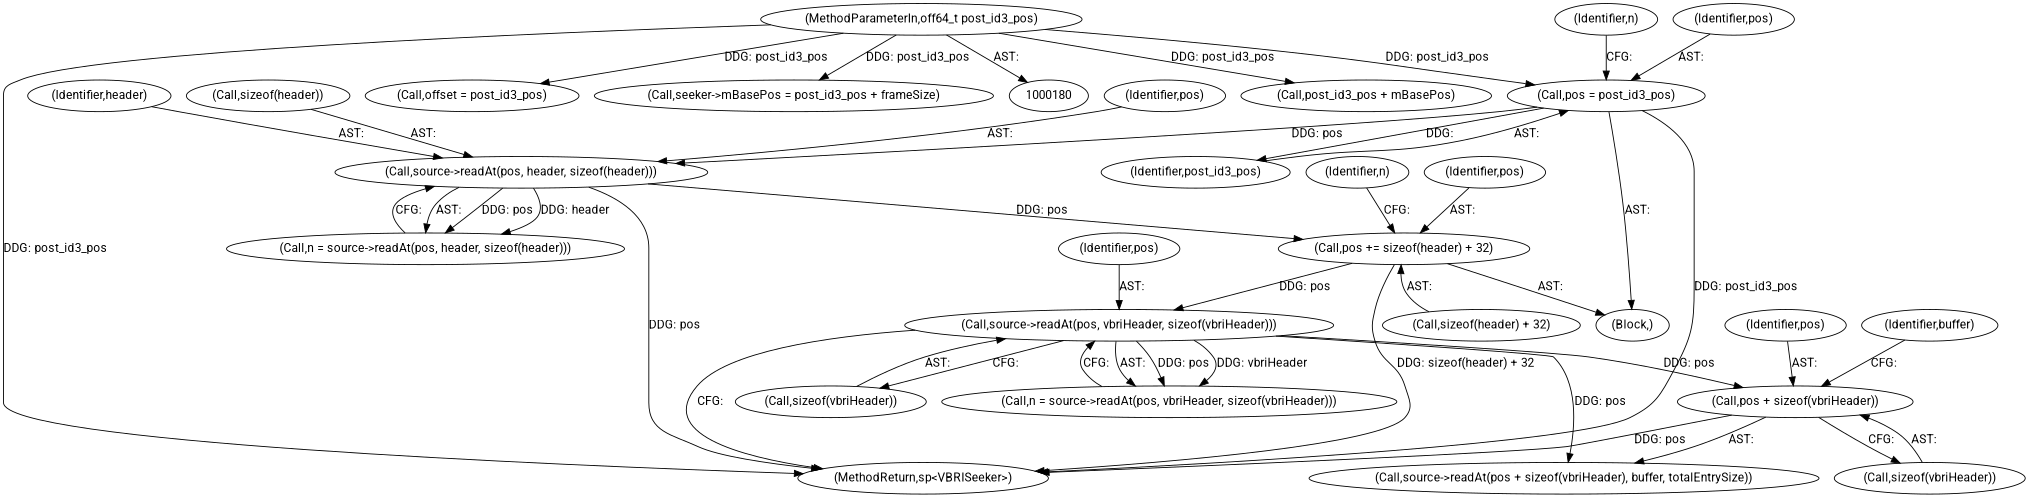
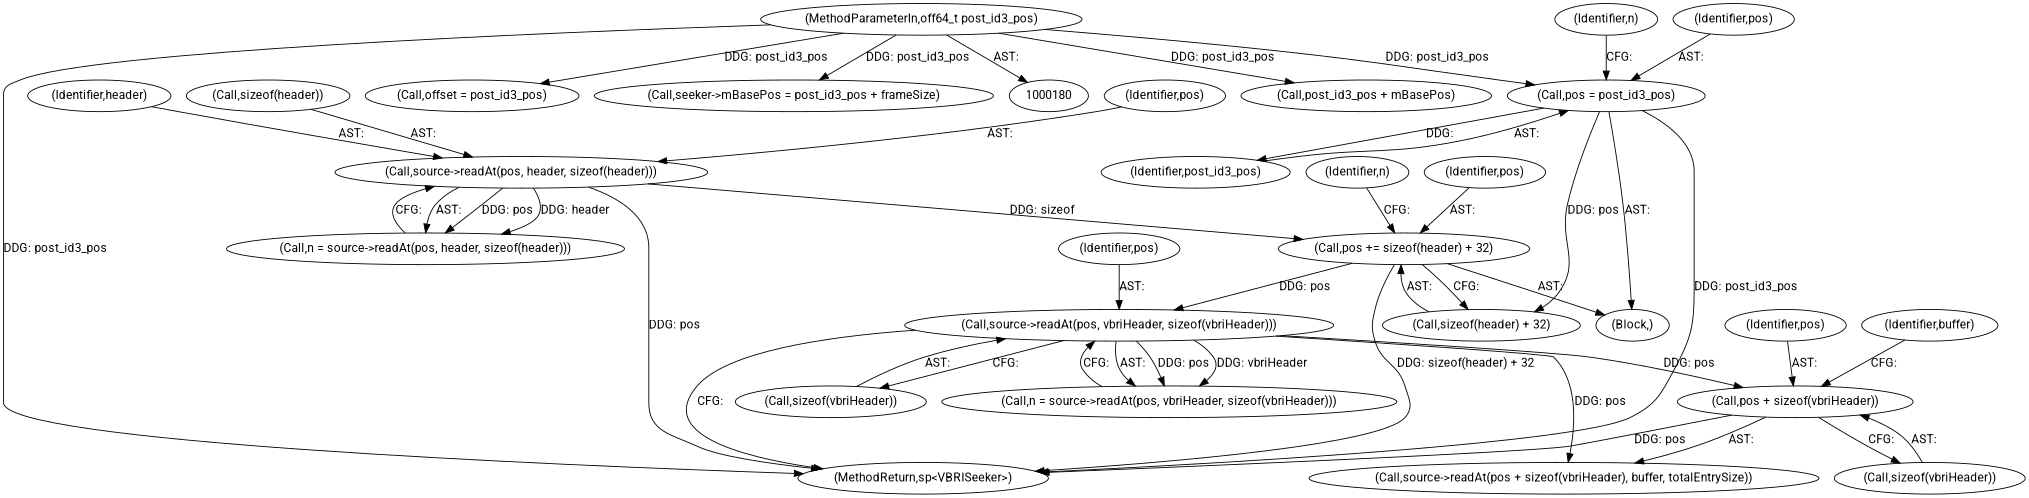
edge "(Call,pos = post_id3_pos)" -> "(Call,source->readAt(pos, header, sizeof(header)))": now "(Call,pos = post_id3_pos)" -> "(Call,sizeof(header) + 32)"
edge "(Call,source->readAt(pos, header, sizeof(header)))" -> "(Call,pos += sizeof(header) + 32)": label "DDG: pos" -> "DDG: sizeof"
edge "(Call,pos += sizeof(header) + 32)" -> "(Call,sizeof(header) + 32)": added, label "CFG:"
